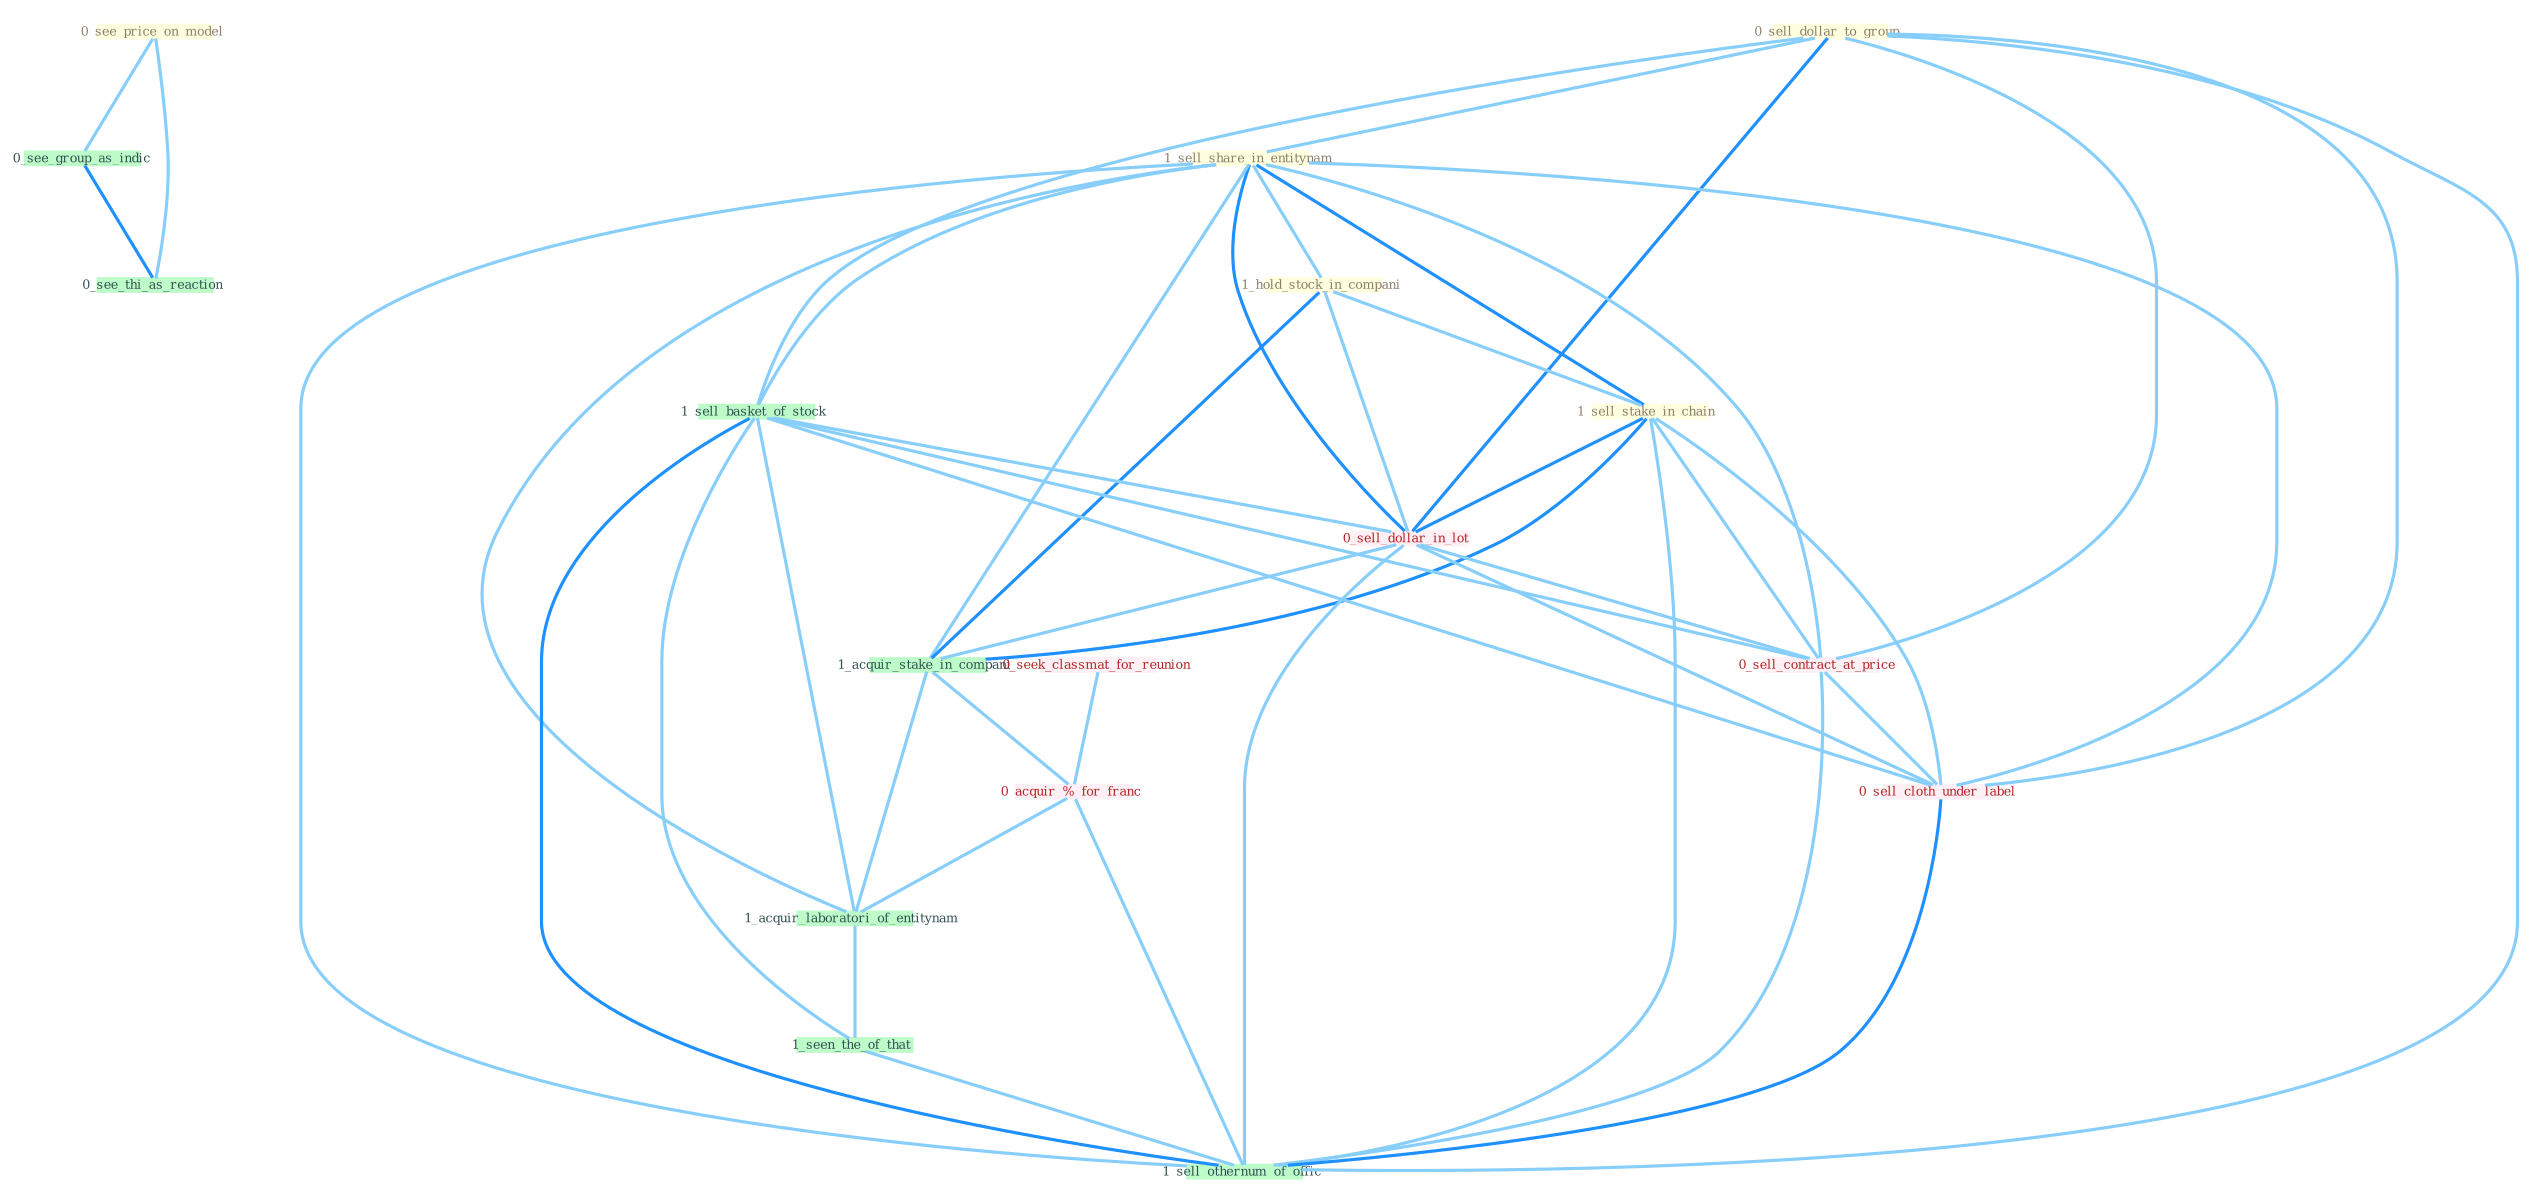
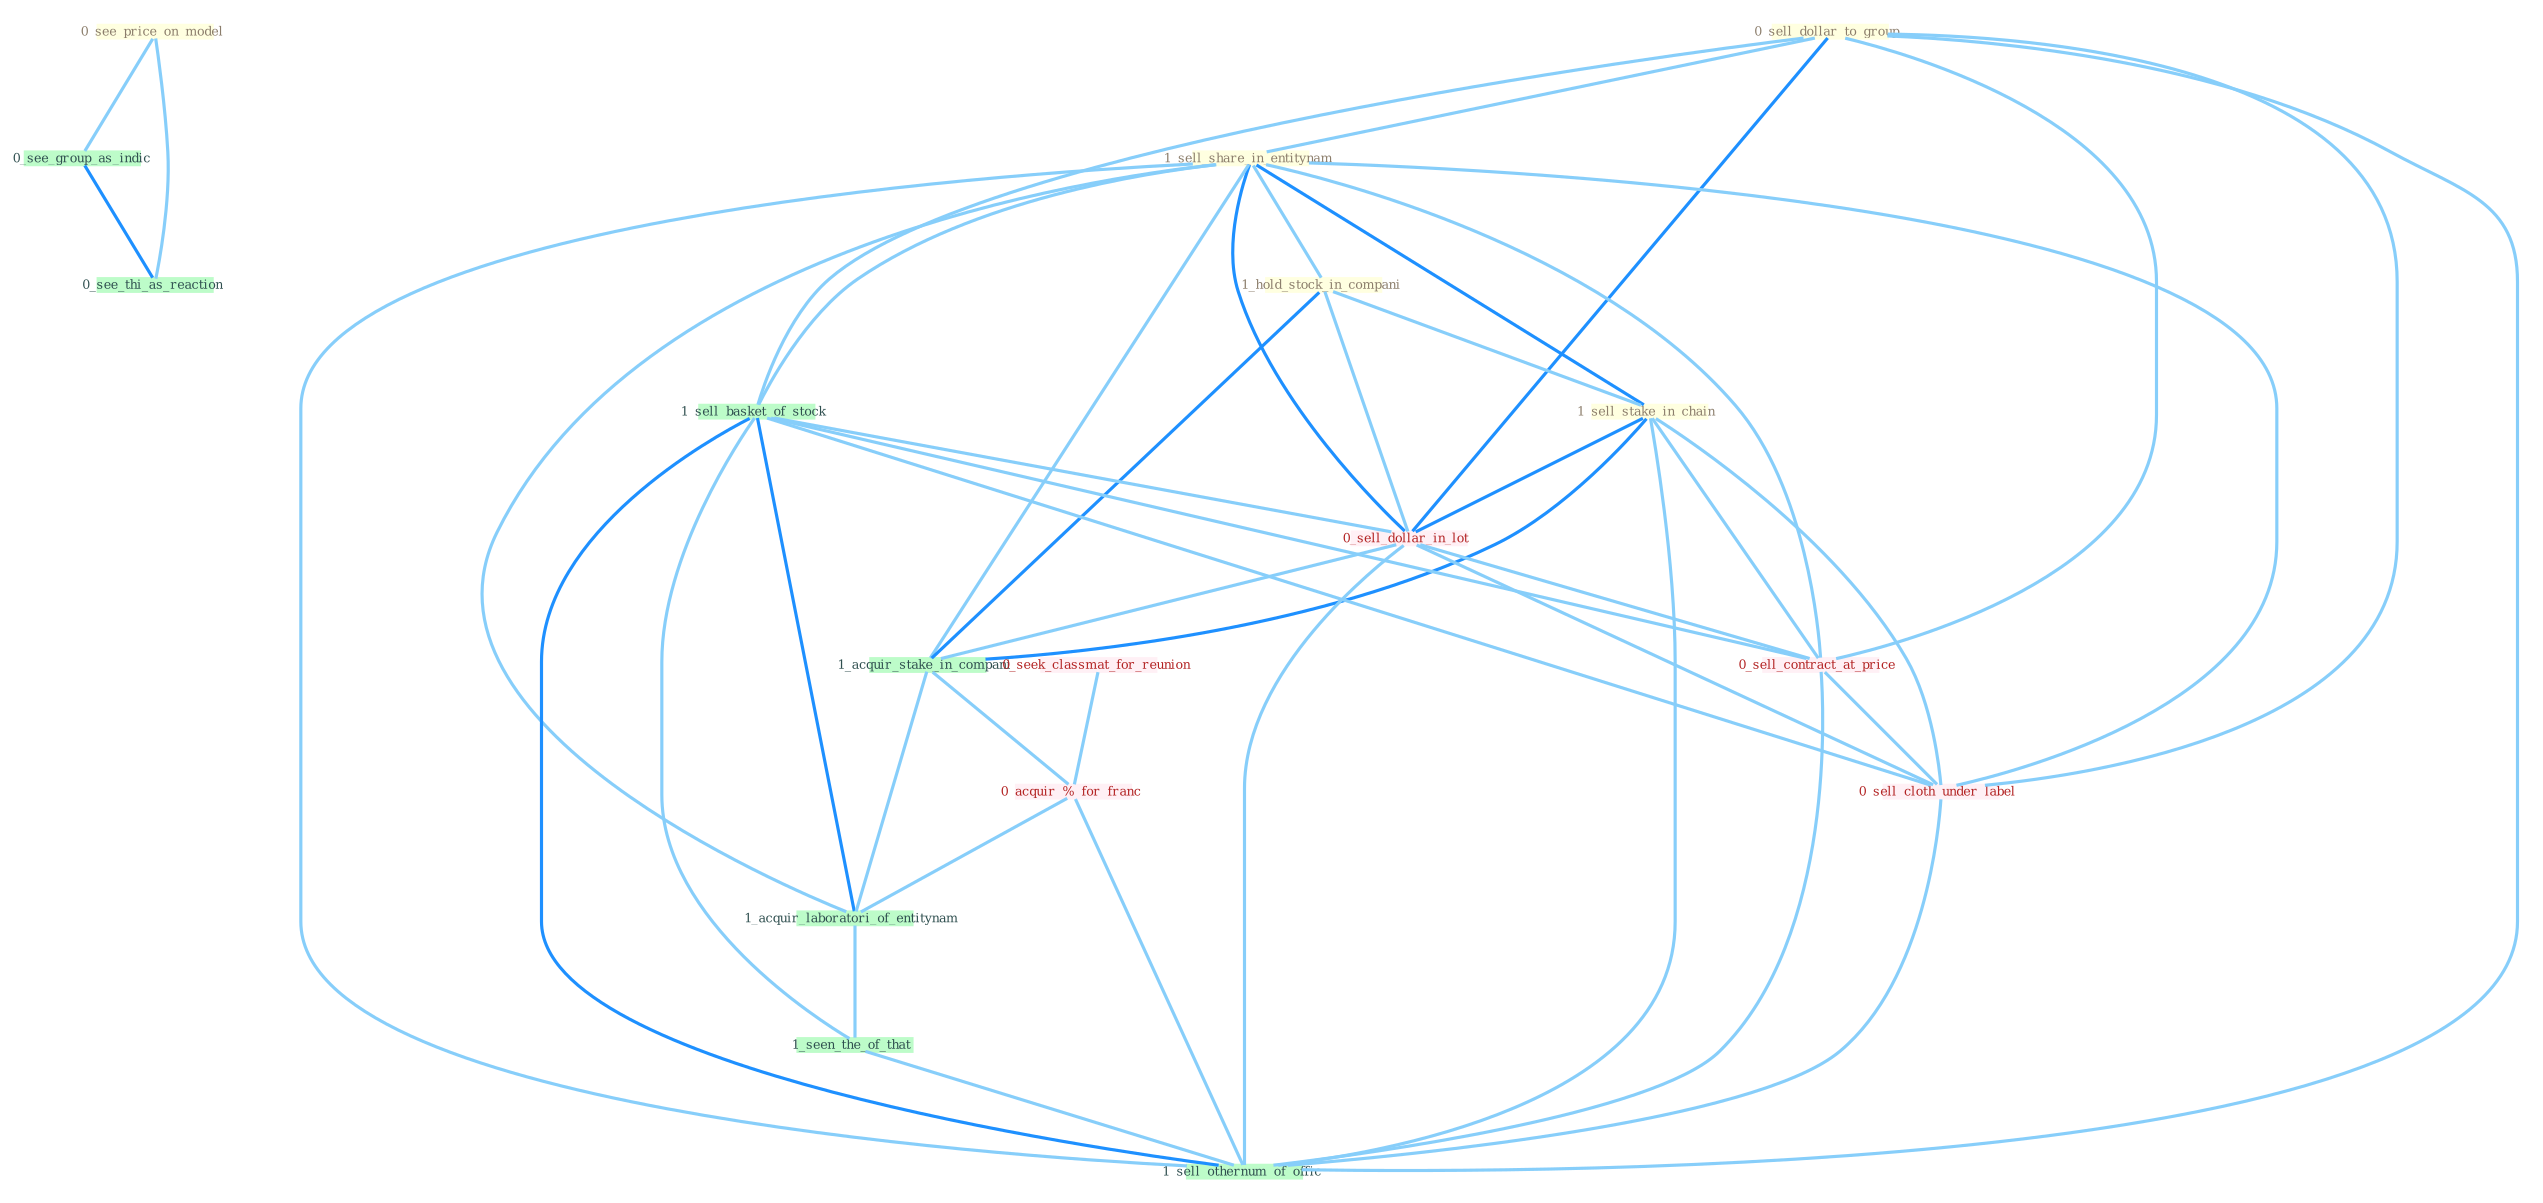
edge "1_sell_basket_of_stock" -- "1_acquir_laboratori_of_entitynam": color #87cefa -> #1e90ff
edge "0_sell_cloth_under_label" -- "1_sell_othernum_of_offic": color #1e90ff -> #87cefa
